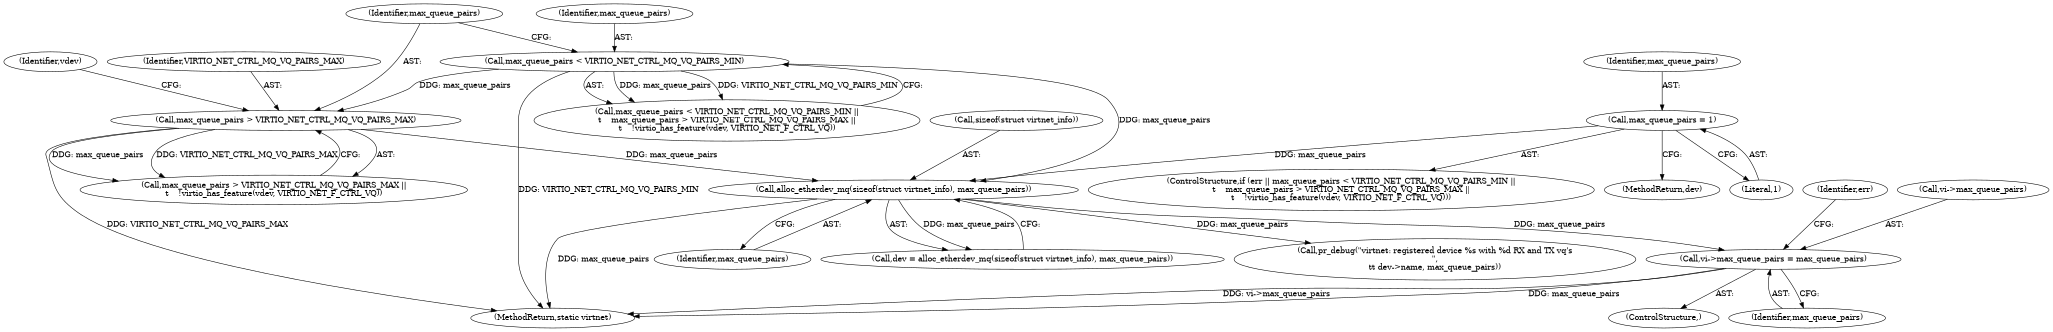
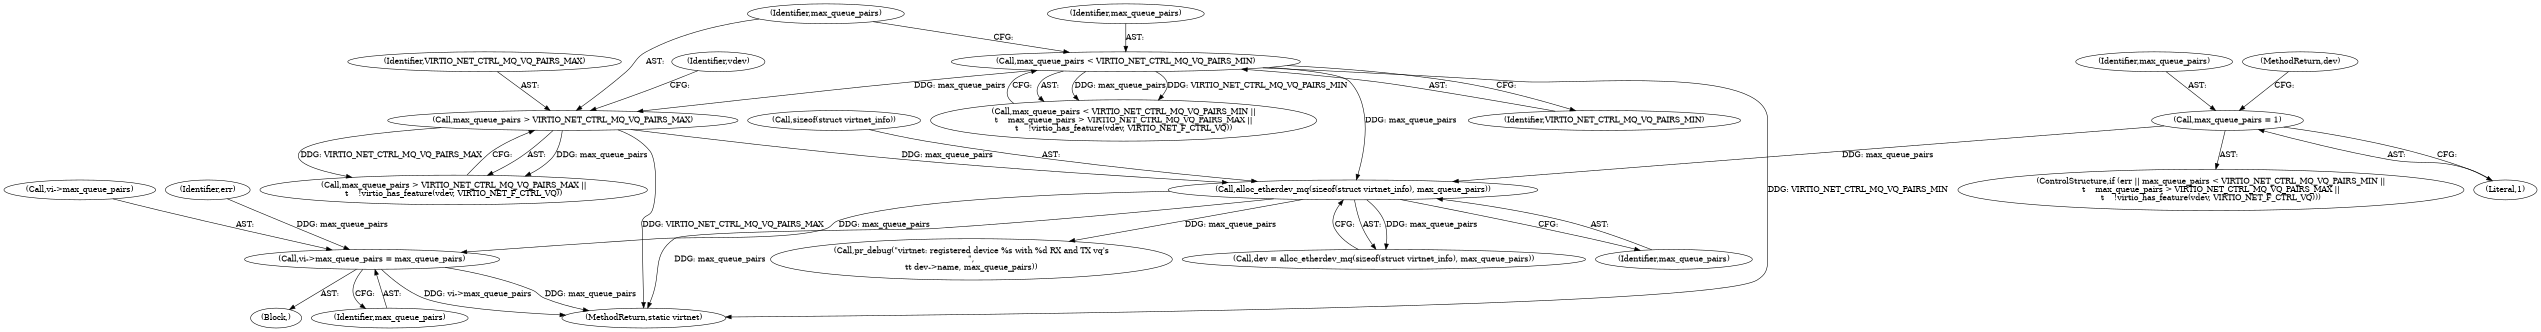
node "(Identifier,VIRTIO_NET_CTRL_MQ_VQ_PAIRS_MIN)": added
edge "(Call,max_queue_pairs = 1)" -> "(MethodReturn,dev)": reversed
edge "(Identifier,err)" -> "(Call,vi->max_queue_pairs = max_queue_pairs)": label "CFG: " -> "DDG: max_queue_pairs"
node "(ControlStructure,)": label "(ControlStructure,)" -> "(Block,)"
